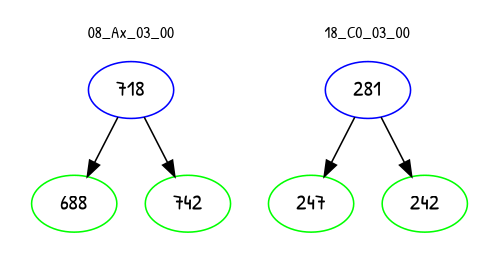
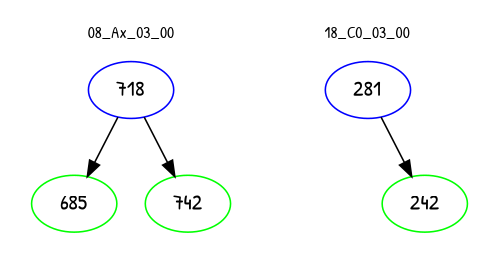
node "688": label "688" -> "685"
node "247": removed
